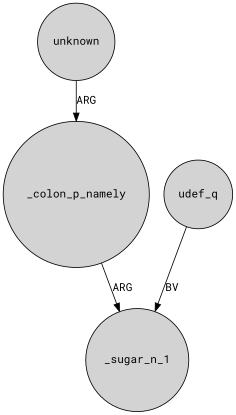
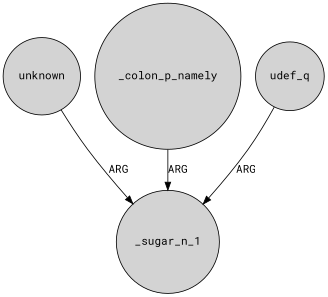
edge "unknown" -> "_colon_p_namely": now "unknown" -> "_sugar_n_1"
edge "udef_q" -> "_sugar_n_1": label "BV" -> "ARG"
